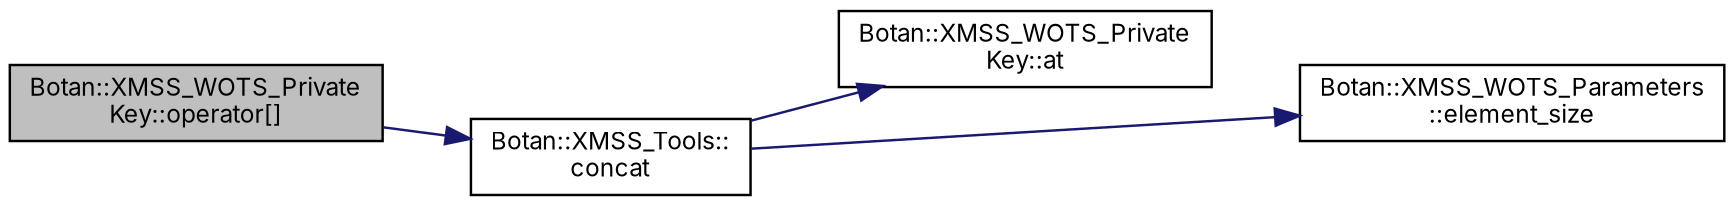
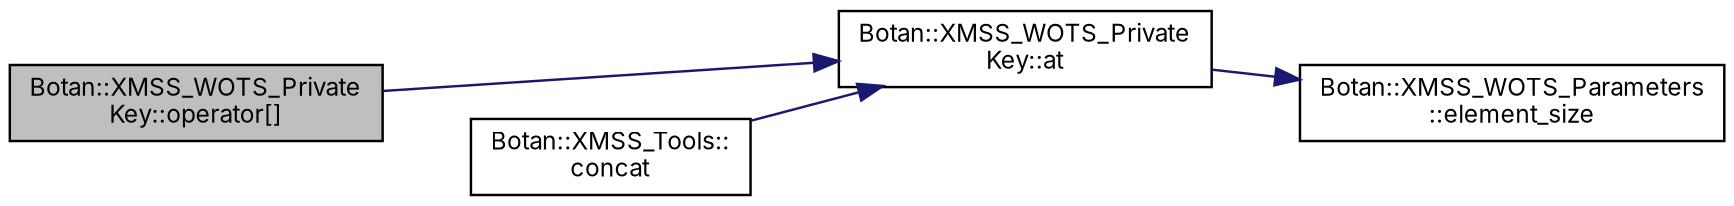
edge "Botan::XMSS_WOTS_Private Key::operator[]" -> "Botan::XMSS_Tools:: concat": now "Botan::XMSS_WOTS_Private Key::operator[]" -> "Botan::XMSS_WOTS_Private Key::at"
edge "Botan::XMSS_Tools:: concat" -> "Botan::XMSS_WOTS_Parameters ::element_size": now "Botan::XMSS_WOTS_Private Key::at" -> "Botan::XMSS_WOTS_Parameters ::element_size"
